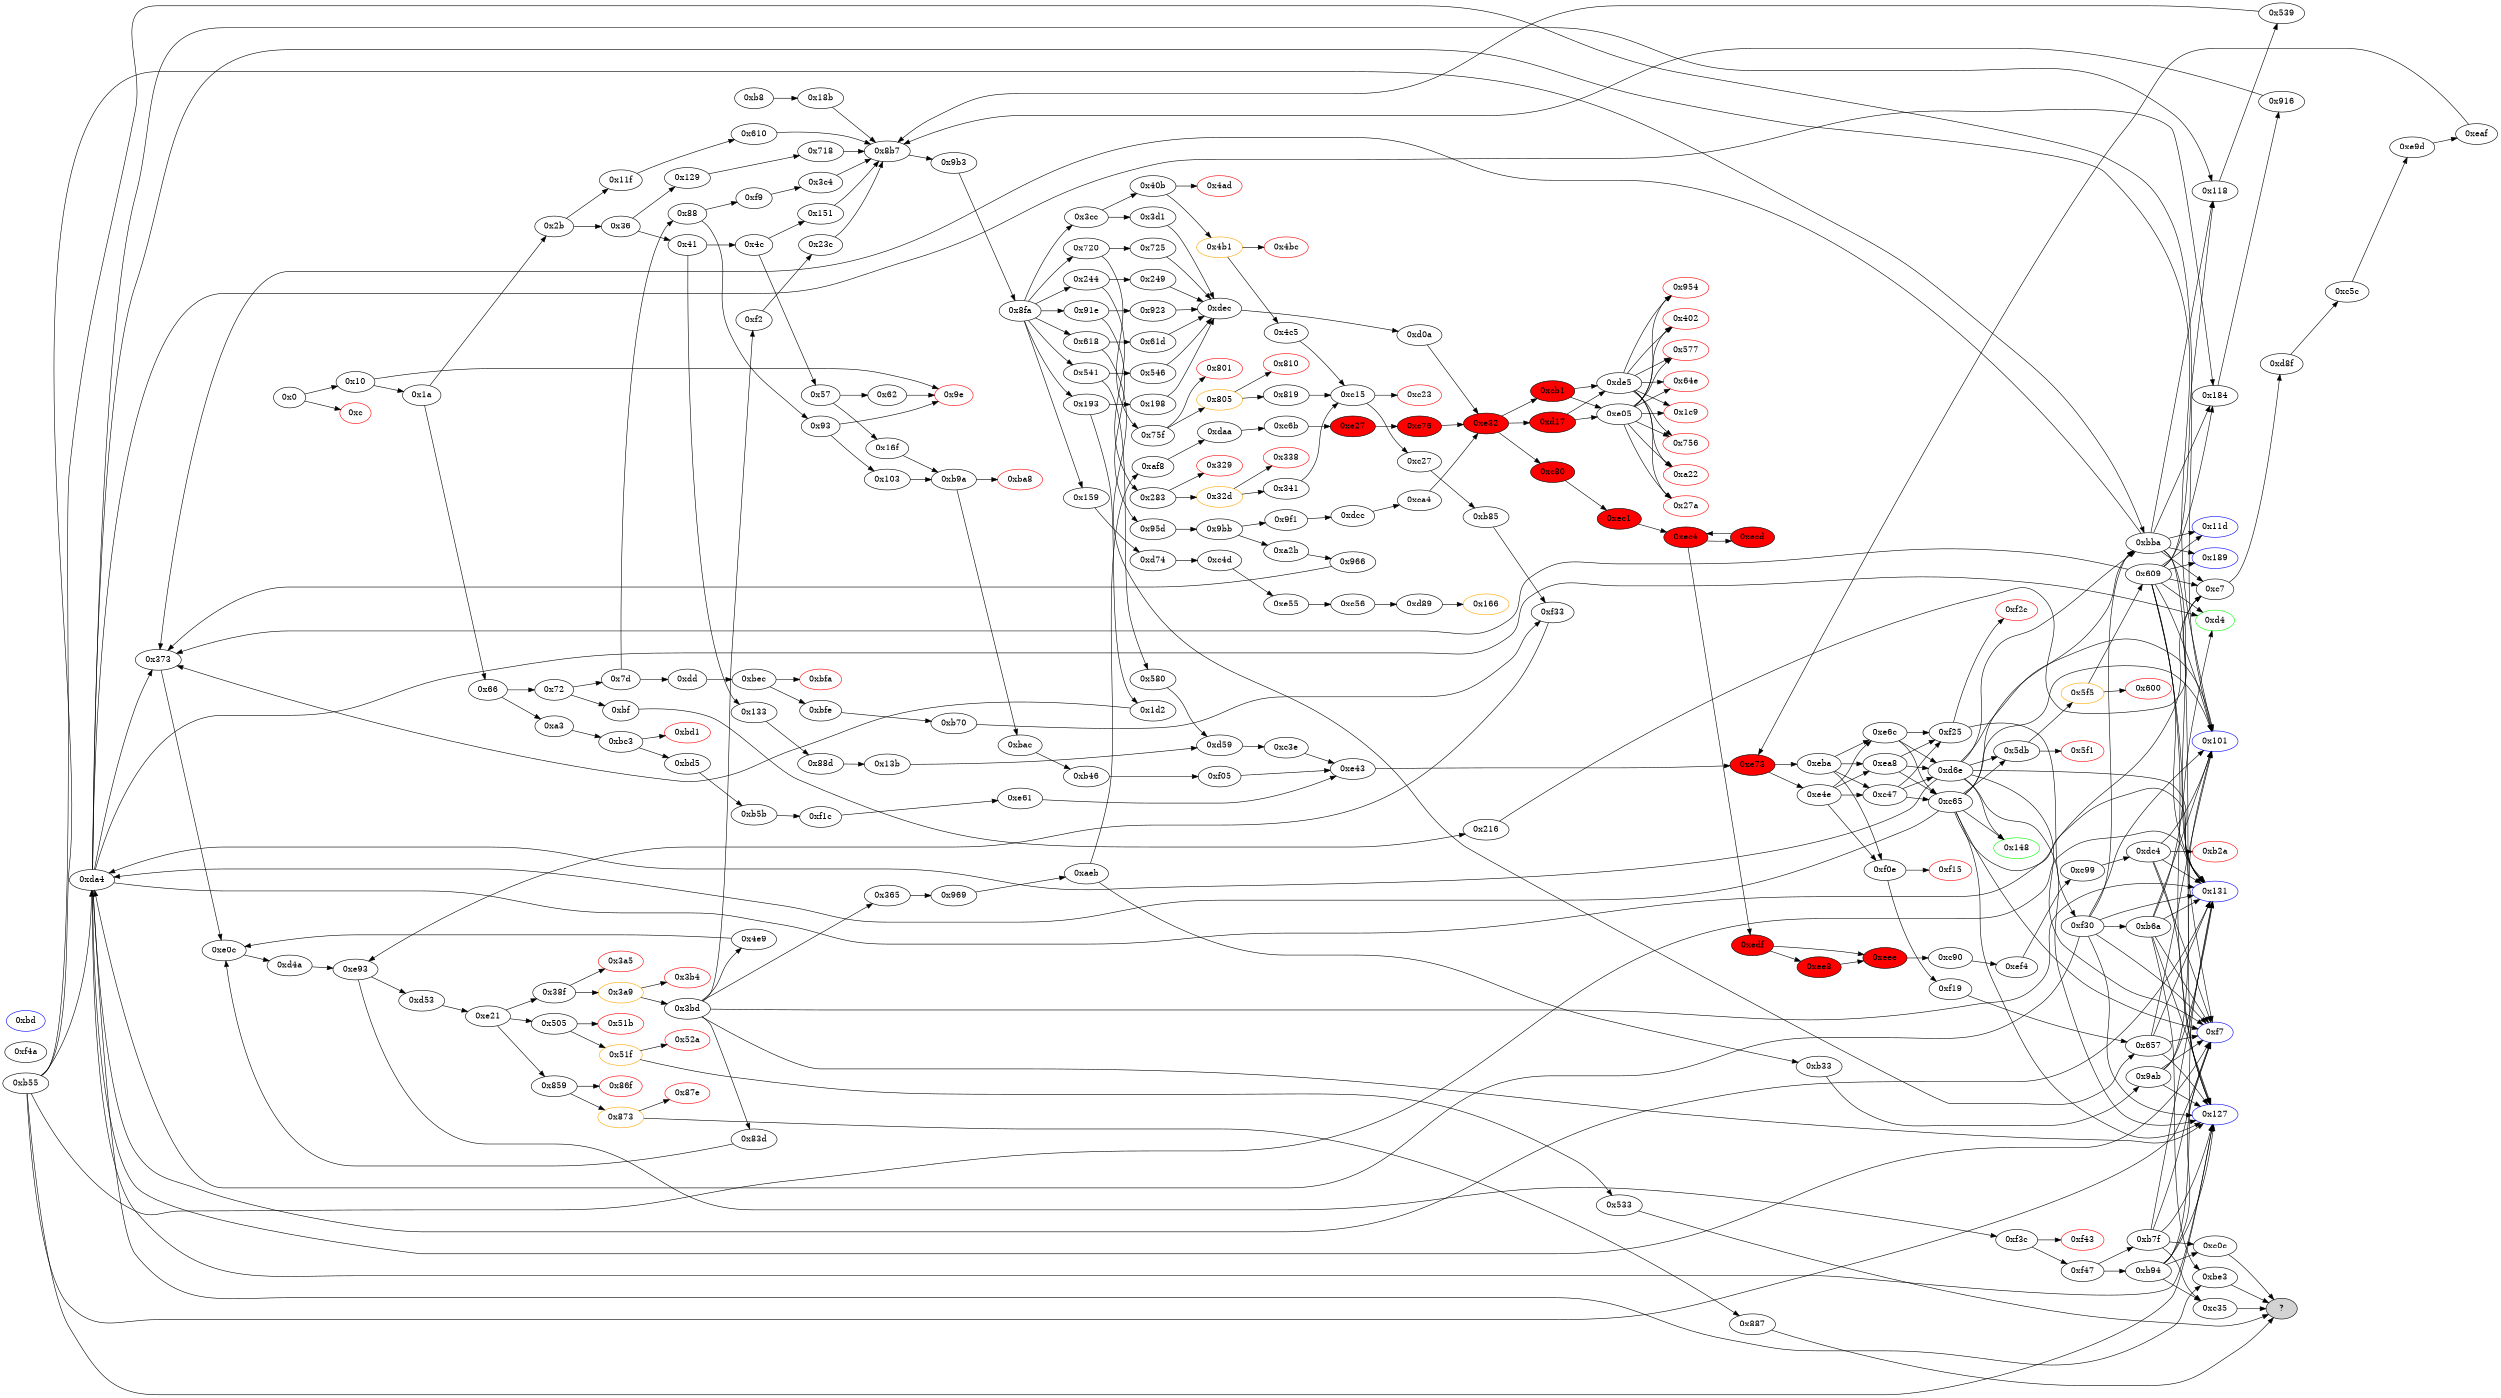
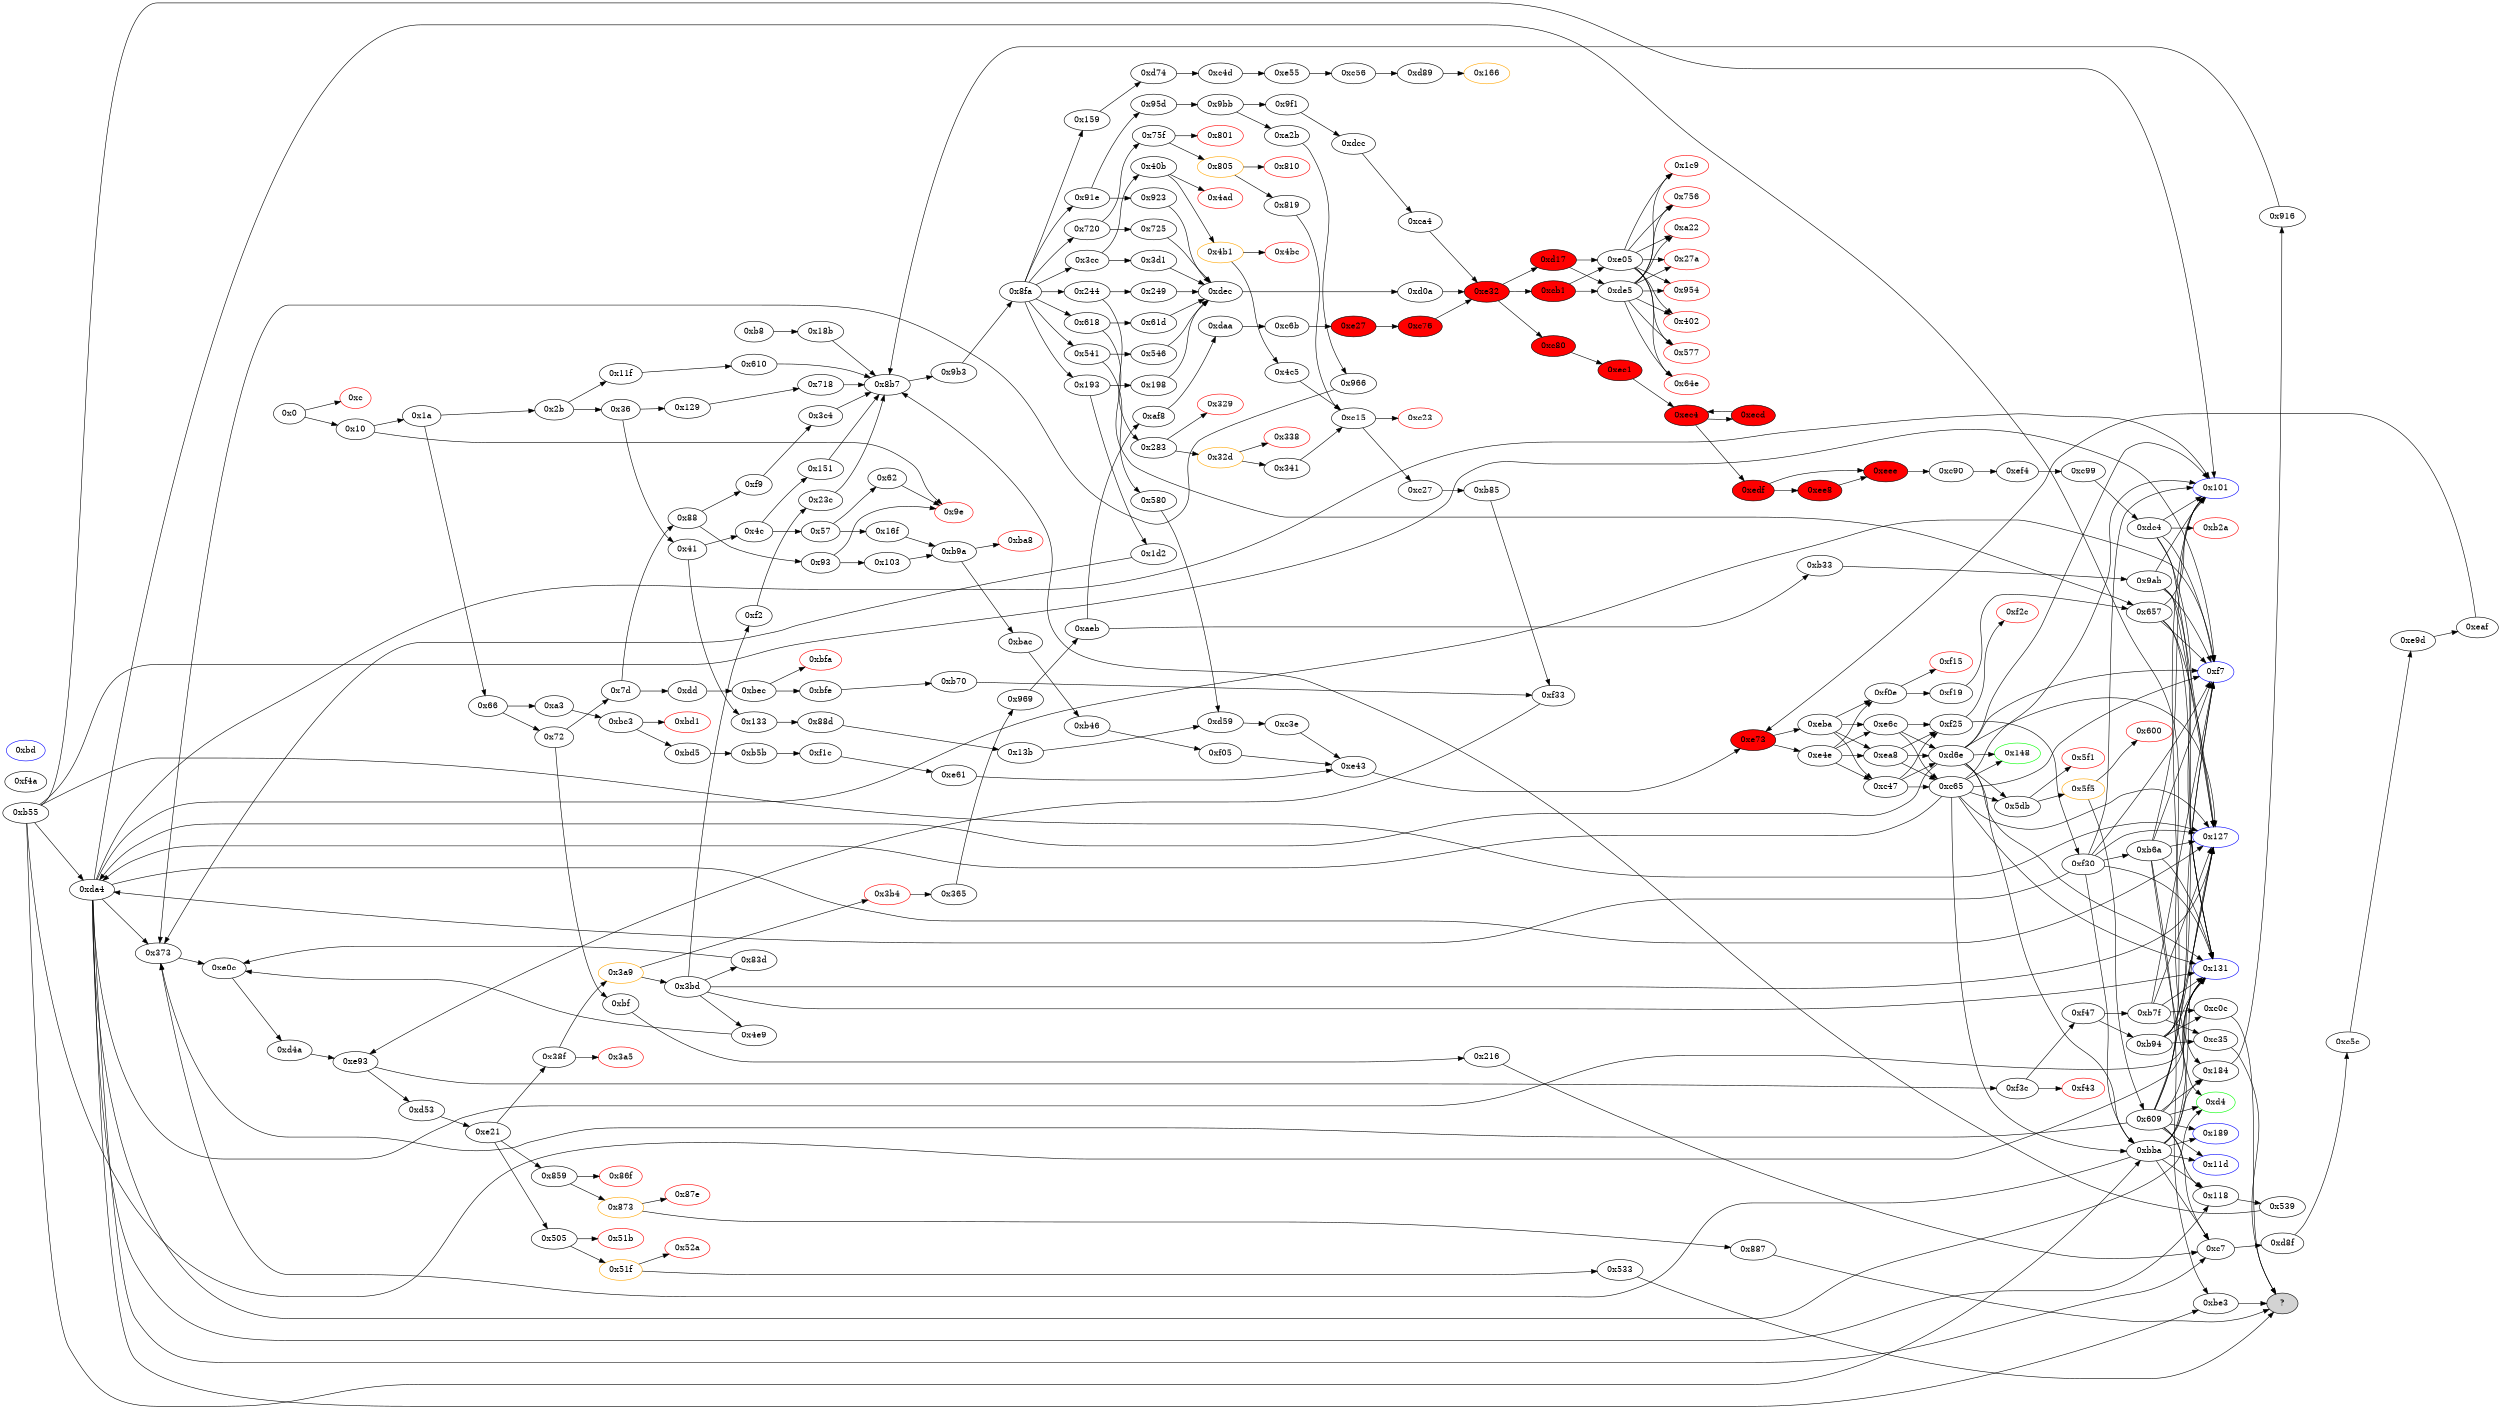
edge "0x3bd" -> "0x365": now "0x3b4" -> "0x365"
